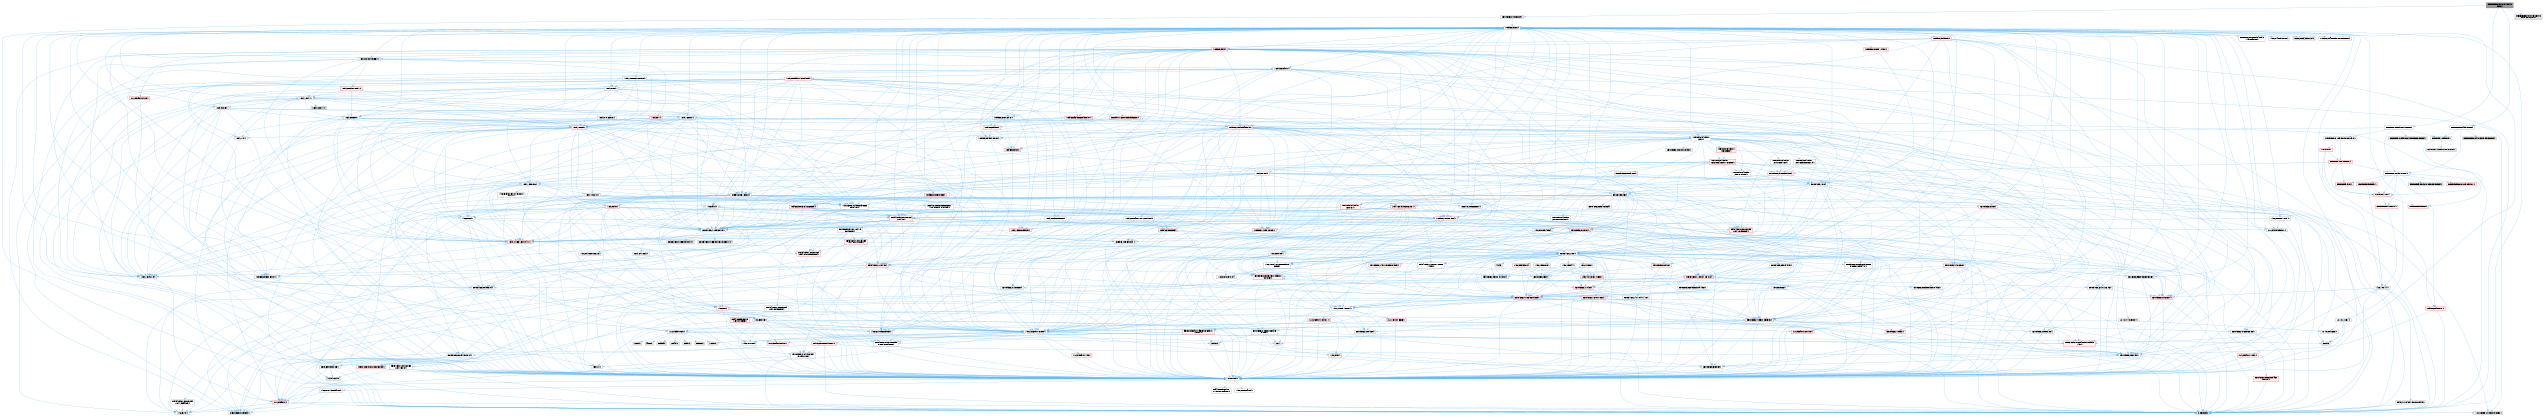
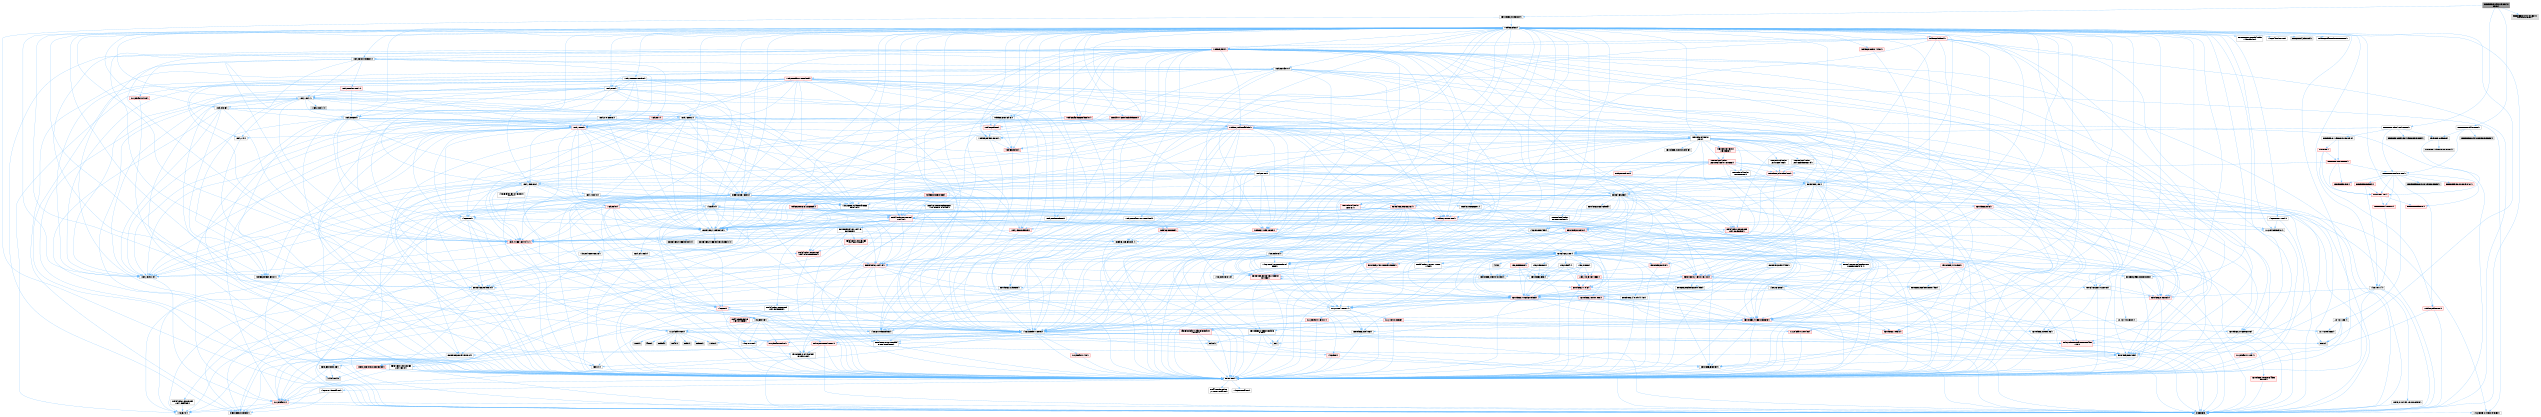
node "Containers/SortedMap.h": label "Containers/SortedMap.h" -> "Tuple/SortedMap.h"
node "ArchiveFwd/SparseArray.h": label "ArchiveFwd/SparseArray.h" -> "Containers/SparseArray.h"
